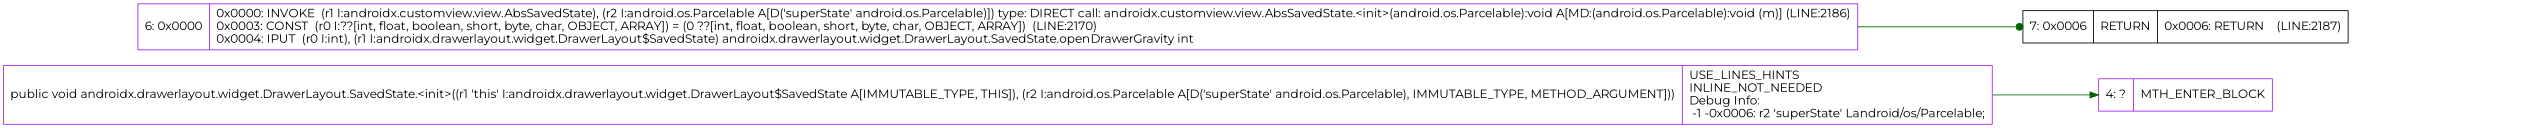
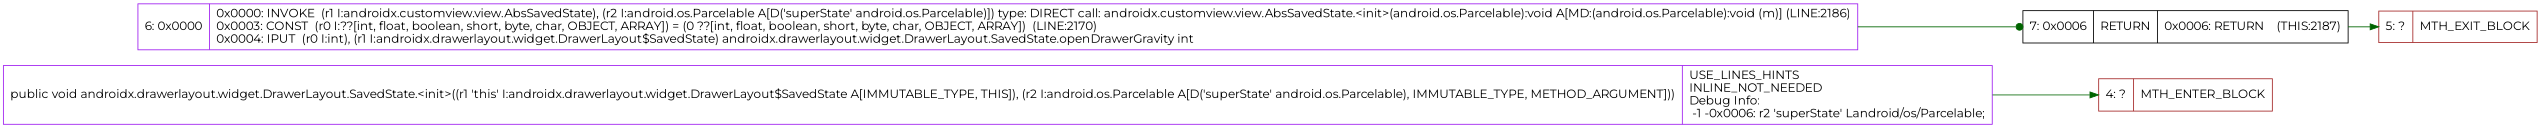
node "7: 0x0006": text "0x0006: RETURN    (LINE:2187)" -> "0x0006: RETURN    (THIS:2187)"
node "5: ?": added
node "4: ?": color purple -> brown
